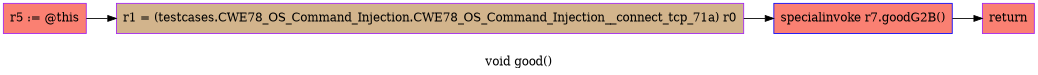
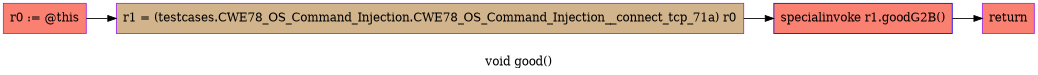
node "r5 := @this": label "r5 := @this" -> "r0 := @this"
node "specialinvoke r7.goodG2B()": label "specialinvoke r7.goodG2B()" -> "specialinvoke r1.goodG2B()"
